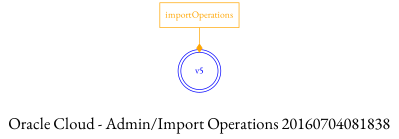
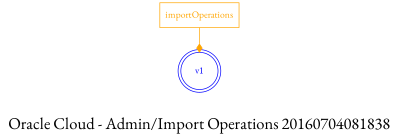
node "v5": label "v5" -> "v1"
